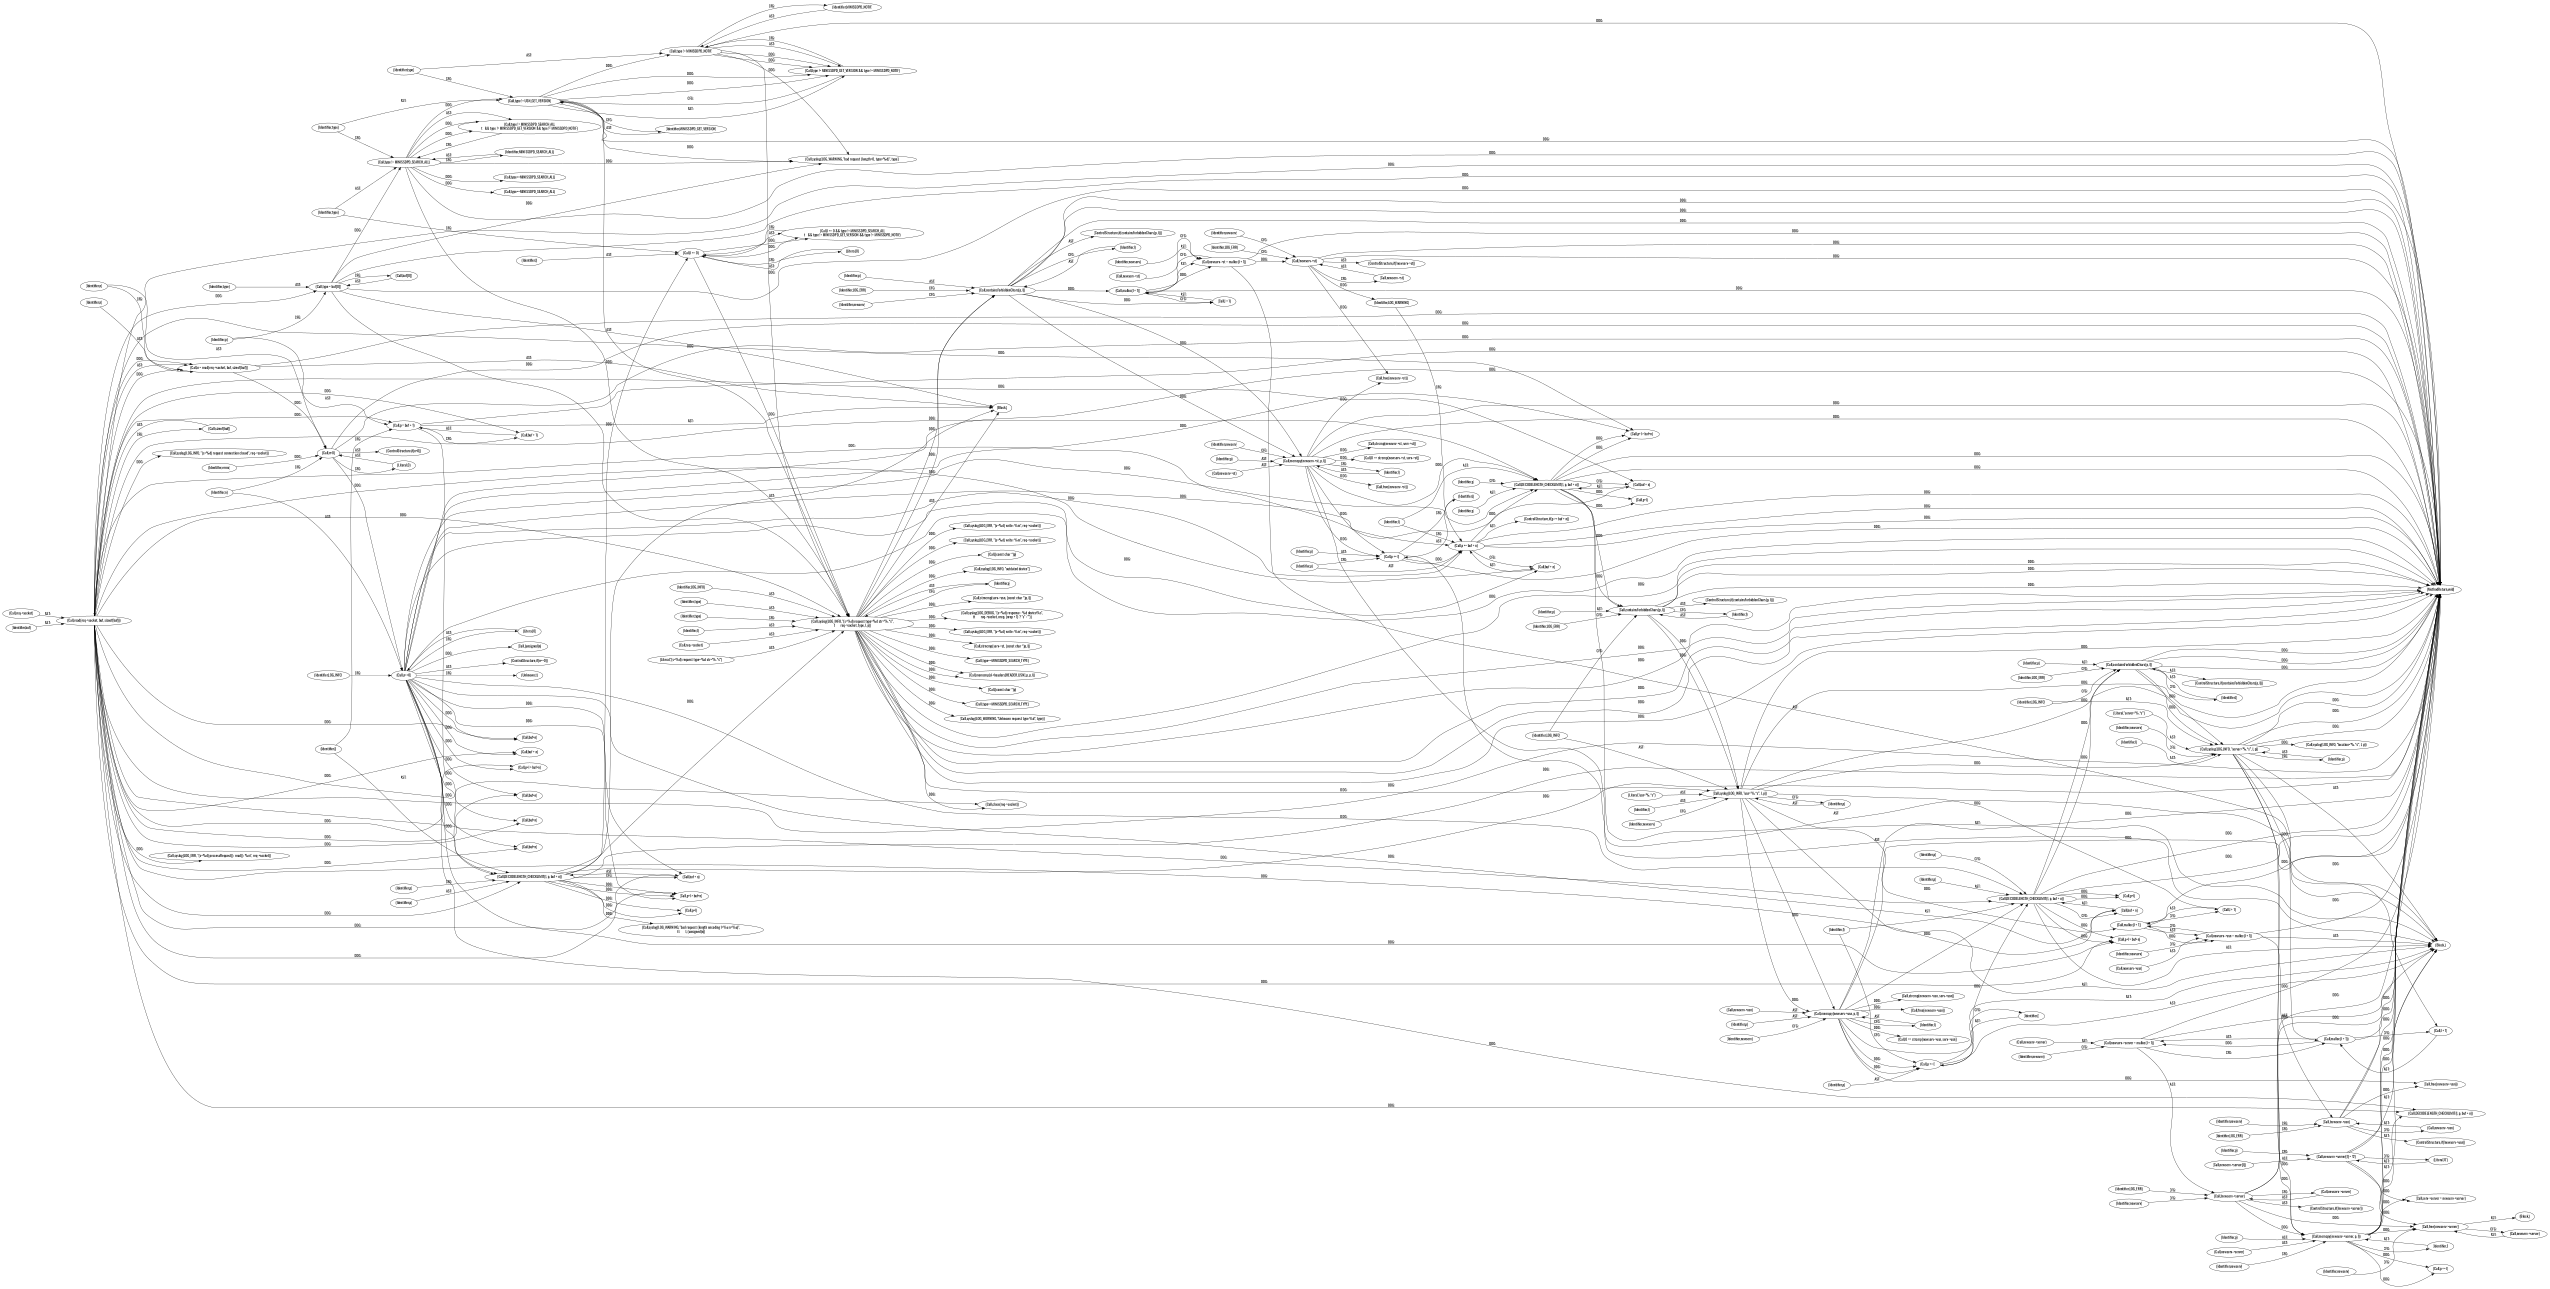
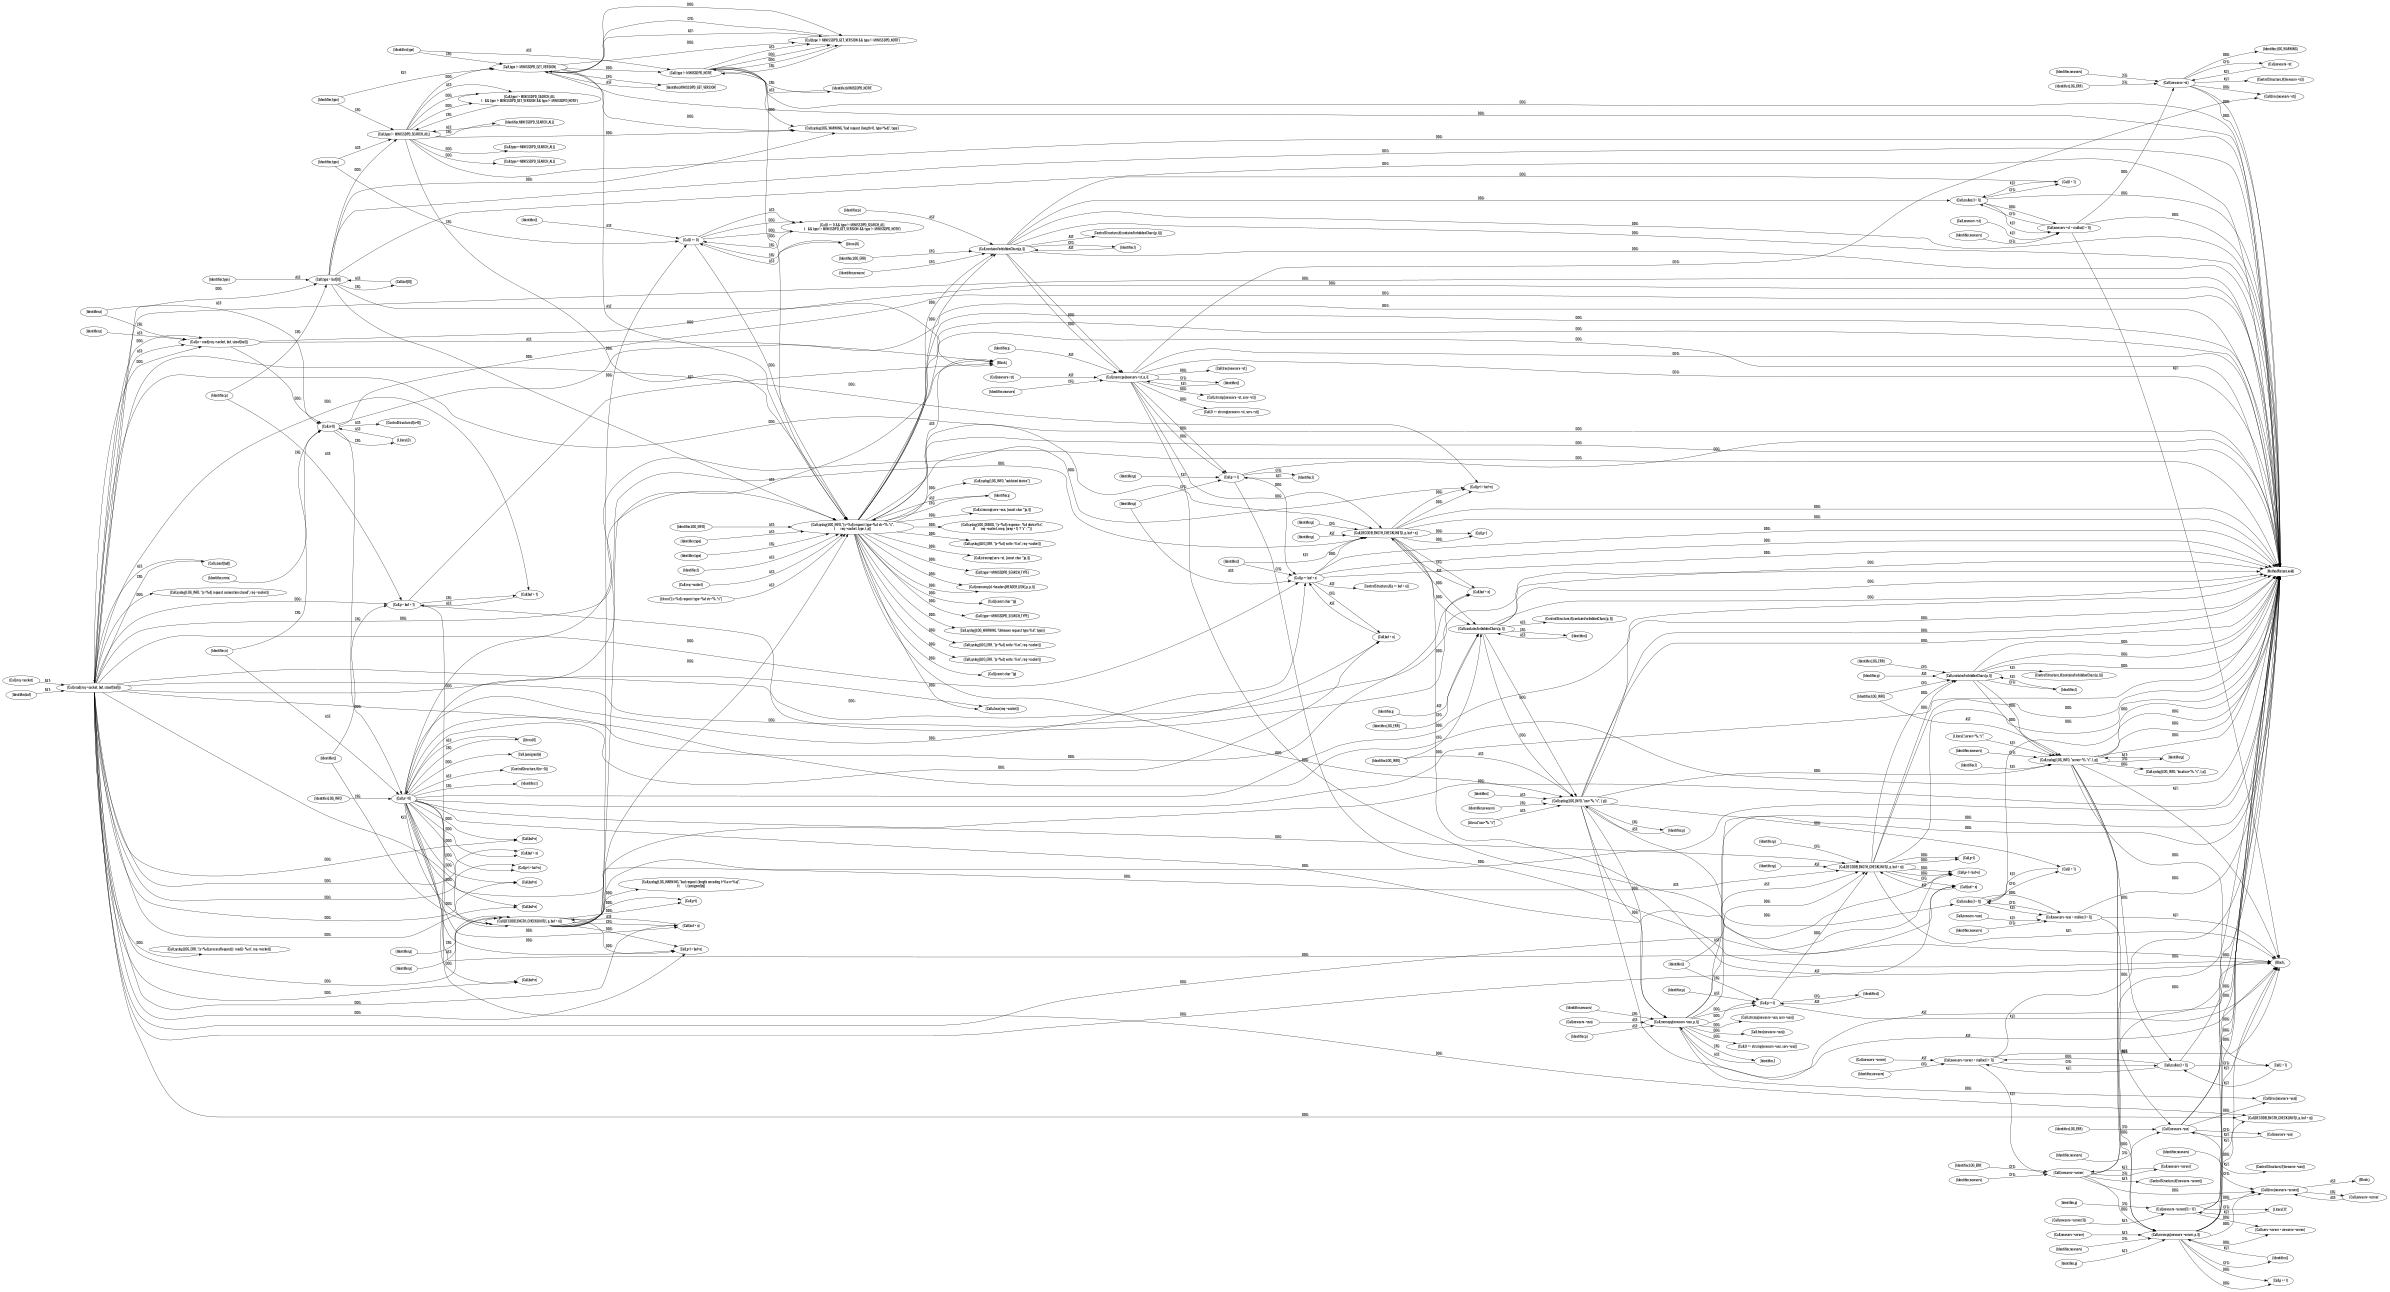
node "(Call,type != USN_GET_VERSION)": label "(Call,type != USN_GET_VERSION)" -> "(Call,type != MINISSDPD_GET_VERSION)"
edge "(Identifier,LOG_WARNING)" -> "(Call,p >= buf + n)": removed, label "CFG:"
edge "(Identifier,errno)" -> "(Call,n<0)": label "DDG: " -> "CFG: "
node "(Unknown,t)": label "(Unknown,t)" -> "(Identifier,t)"
